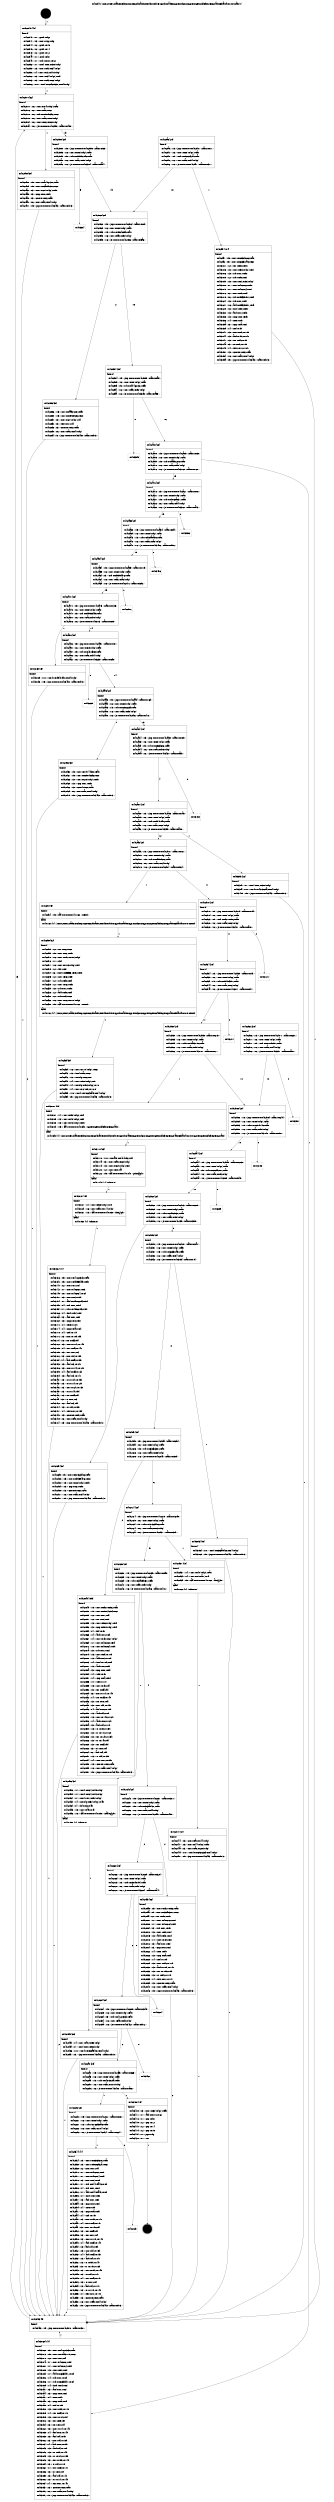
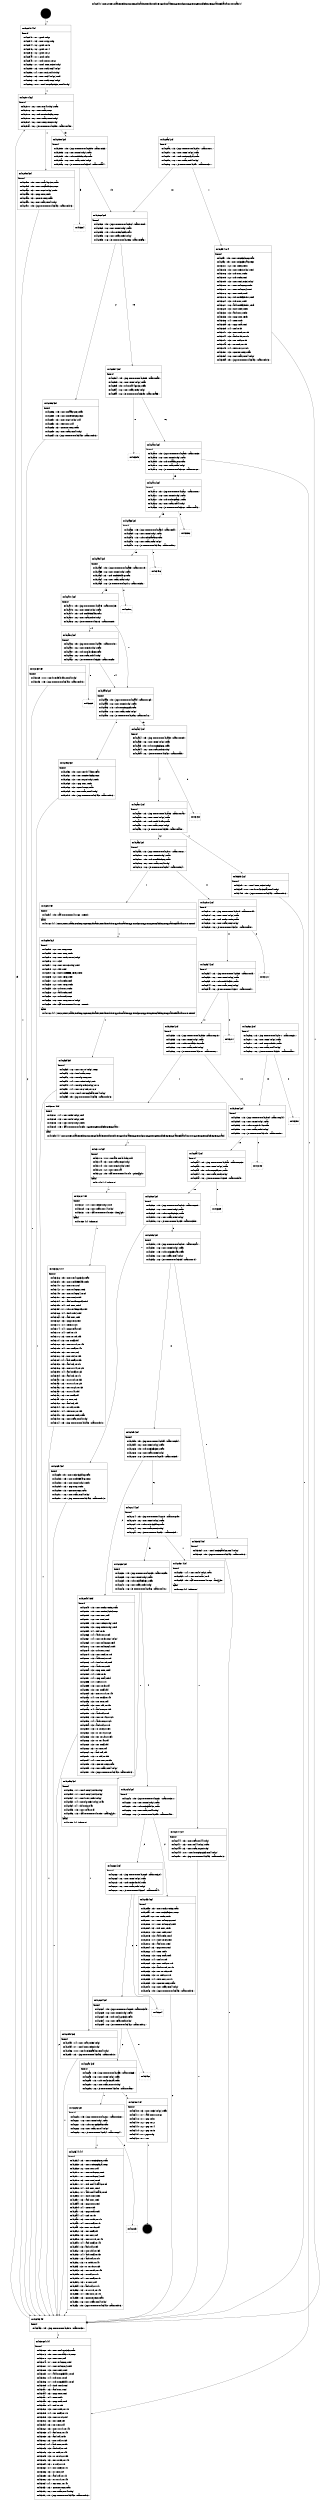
edge "0x402a70 [28]" -> "0x4031c9 [15]": now "0x402a70 [28]" -> "0x402aa8 [28]"
edge "0x40306e [147]" -> "0x4034b3 [5]": reversed
